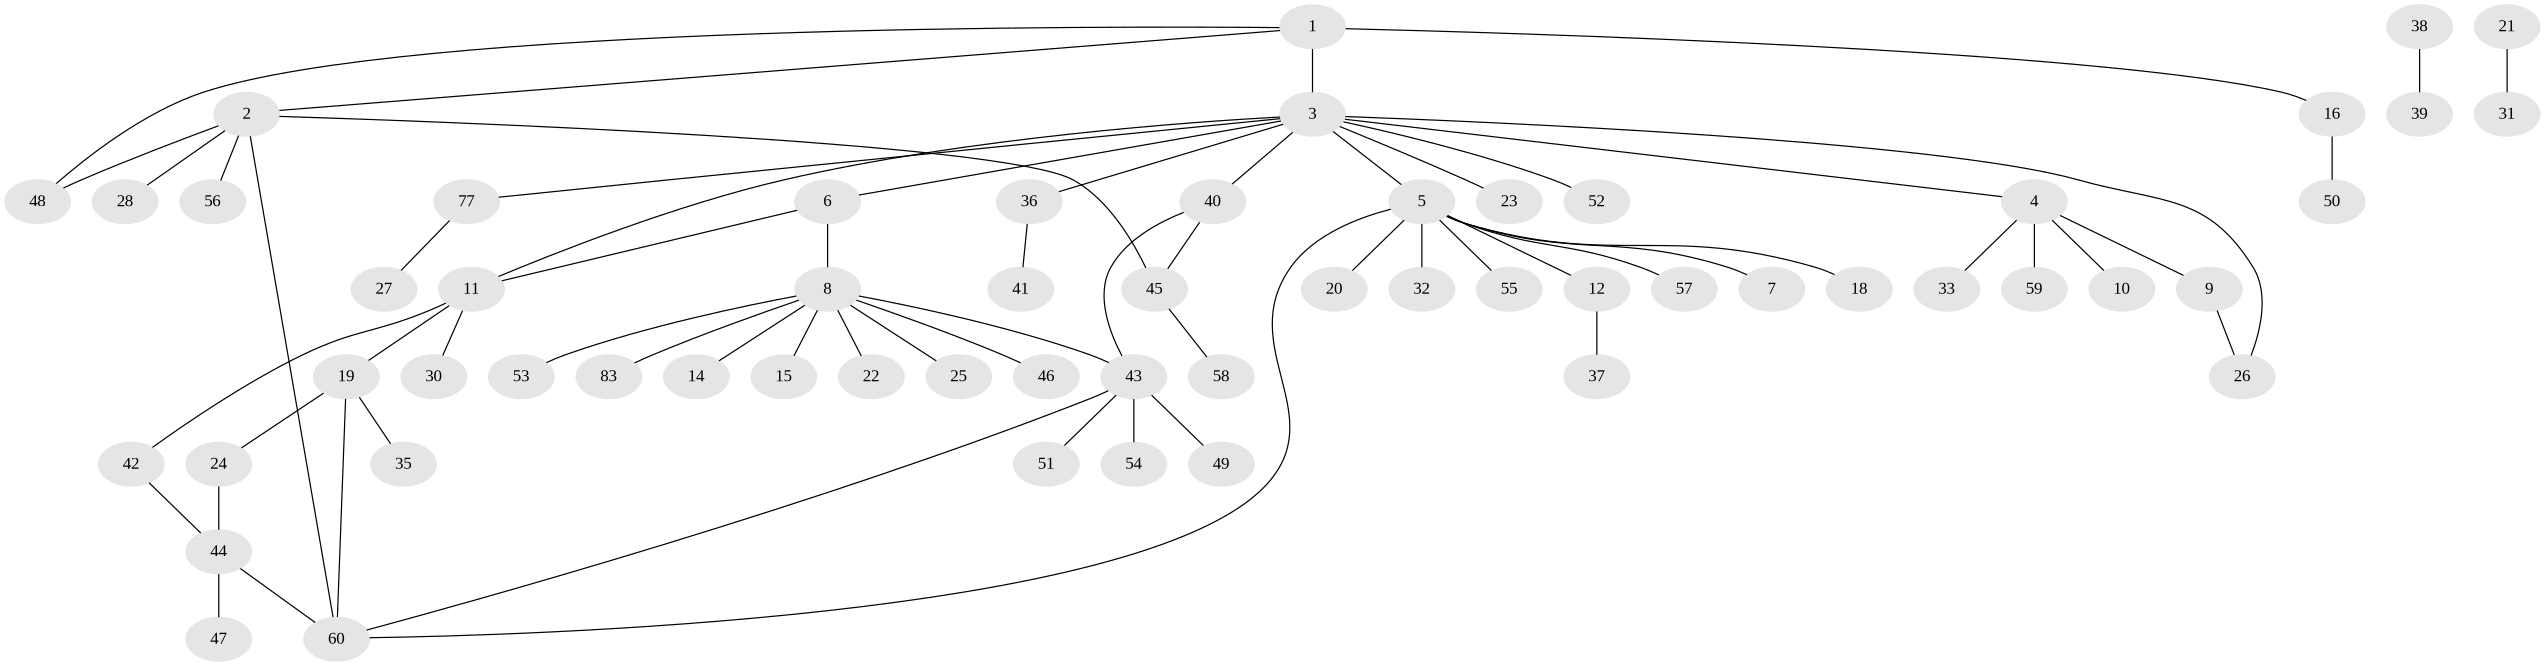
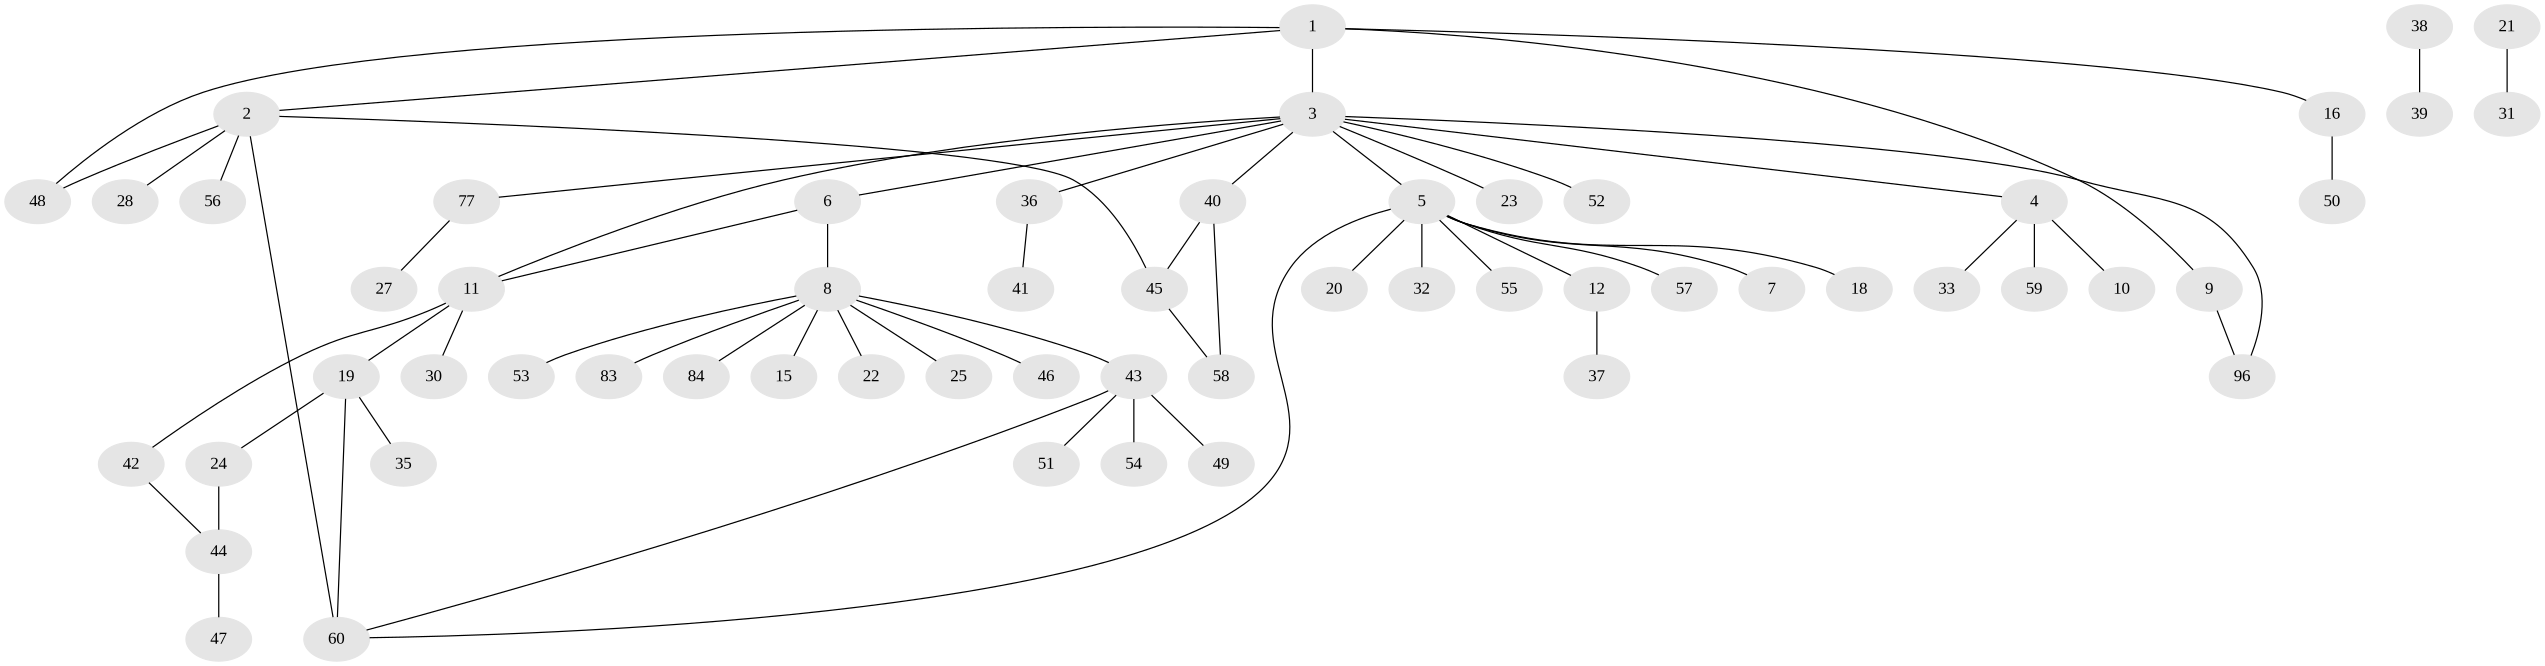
edge "4" -- "9": now "1" -- "9"
edge "40" -- "43": now "40" -- "58"
node "14": label "14" -> "84"
node "26": label "26" -> "96"
edge "44" -- "60": removed
